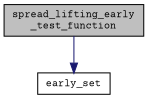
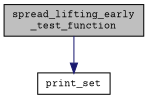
node "early_set": label "early_set" -> "print_set"
